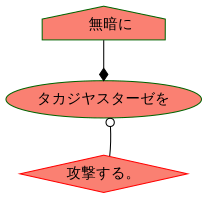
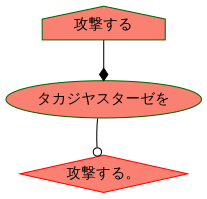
node "無暗に": label "無暗に" -> "攻撃する"
edge "攻撃する。" -> "タカジヤスターゼを": reversed
